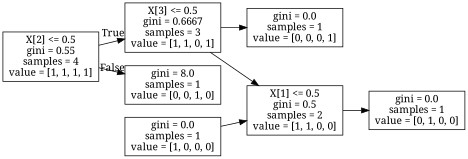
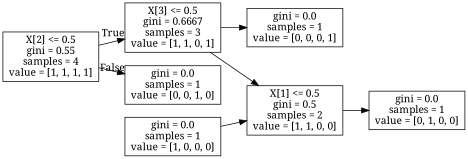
node "gini = 8.0 samples = 1 value = [0, 0, 1, 0]": label "gini = 8.0 samples = 1 value = [0, 0, 1, 0]" -> "gini = 0.0 samples = 1 value = [0, 0, 1, 0]"
